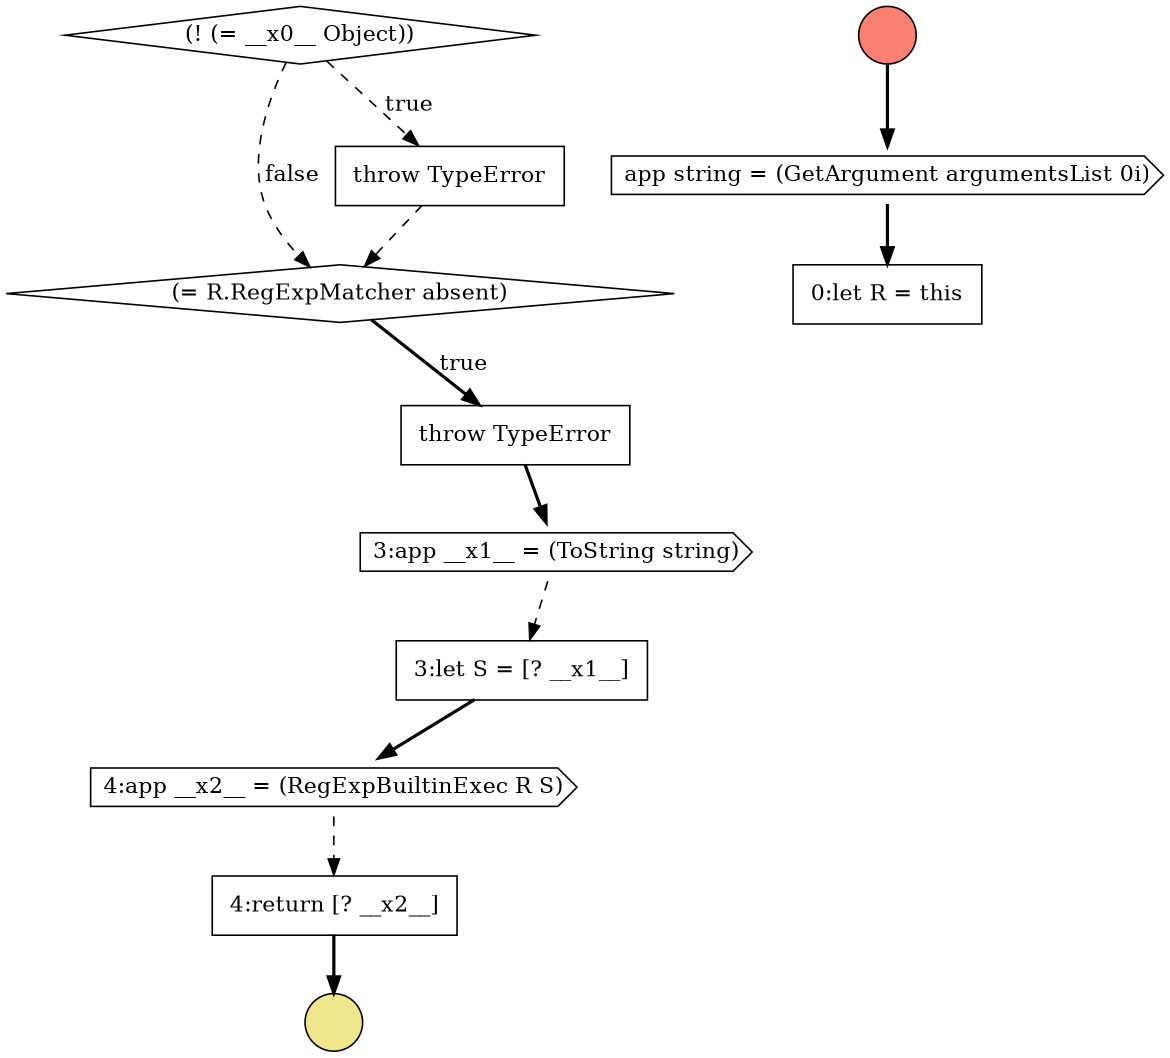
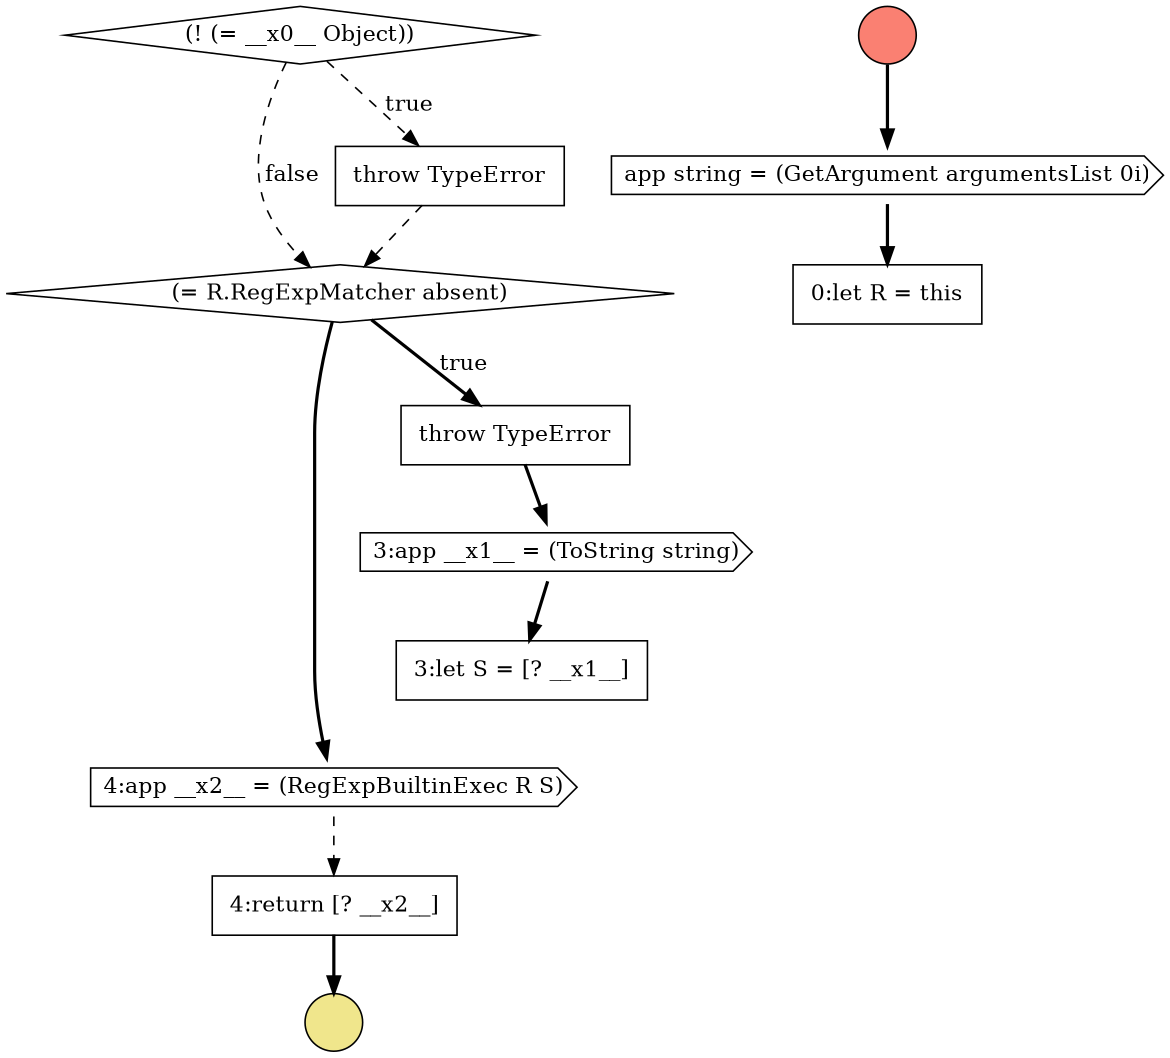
edge "3:app __x1__ = (ToString string)" -> "3:let S = [? __x1__]": style dashed -> bold
edge "3:let S = [? __x1__]" -> "4:app __x2__ = (RegExpBuiltinExec R S)": now "(= R.RegExpMatcher absent)" -> "4:app __x2__ = (RegExpBuiltinExec R S)"
